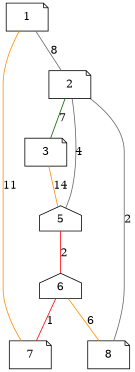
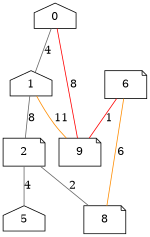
node "1": shape note -> house
node "0": added
node "3": removed
edge "5" -- "6": removed, label "2"
node "6": shape house -> note
node "7": label "7" -> "9"
